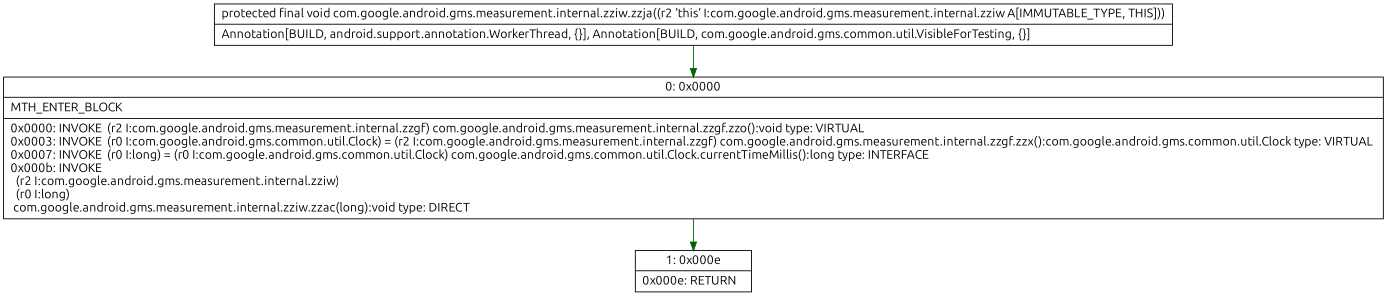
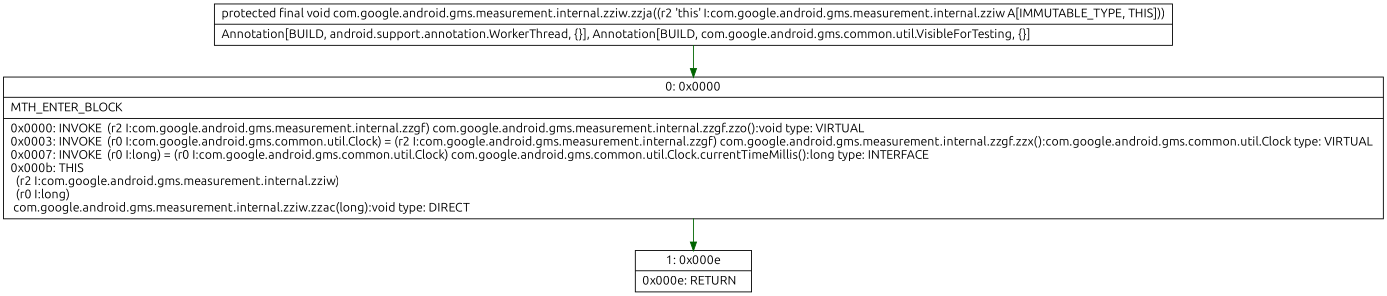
node "0: 0x0000": text "0x000b: INVOKE" -> "0x000b: THIS"
